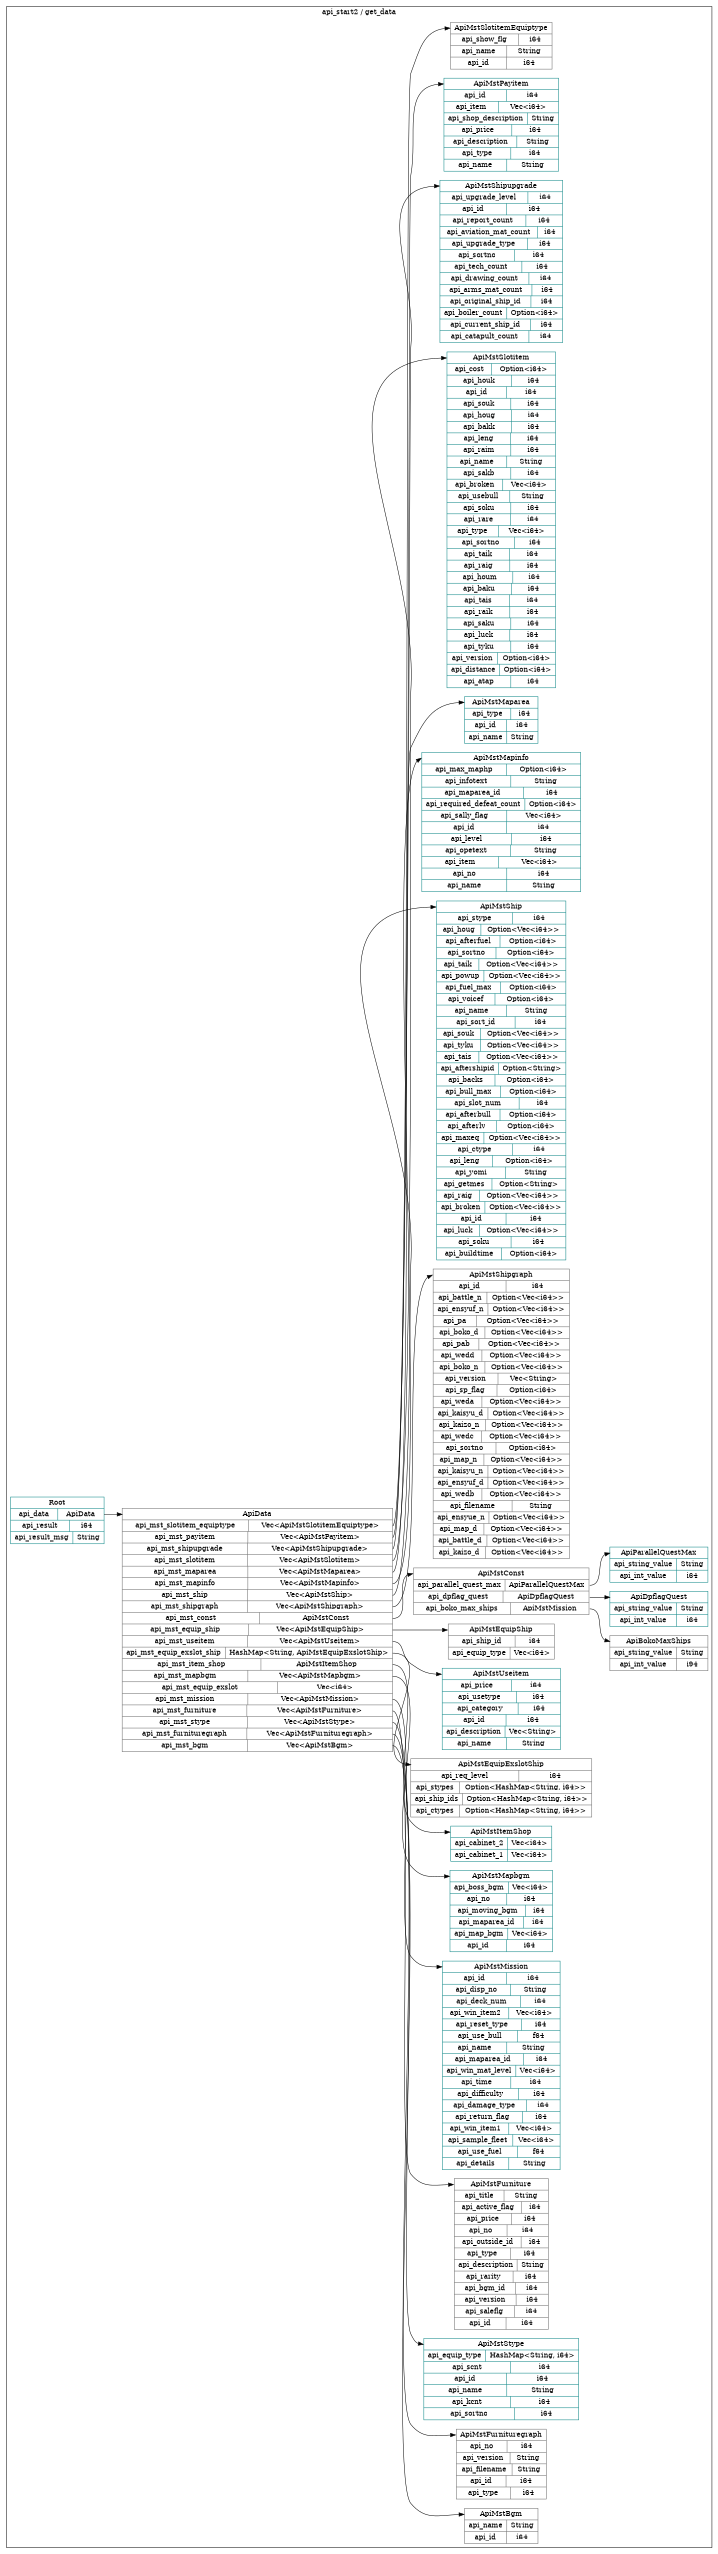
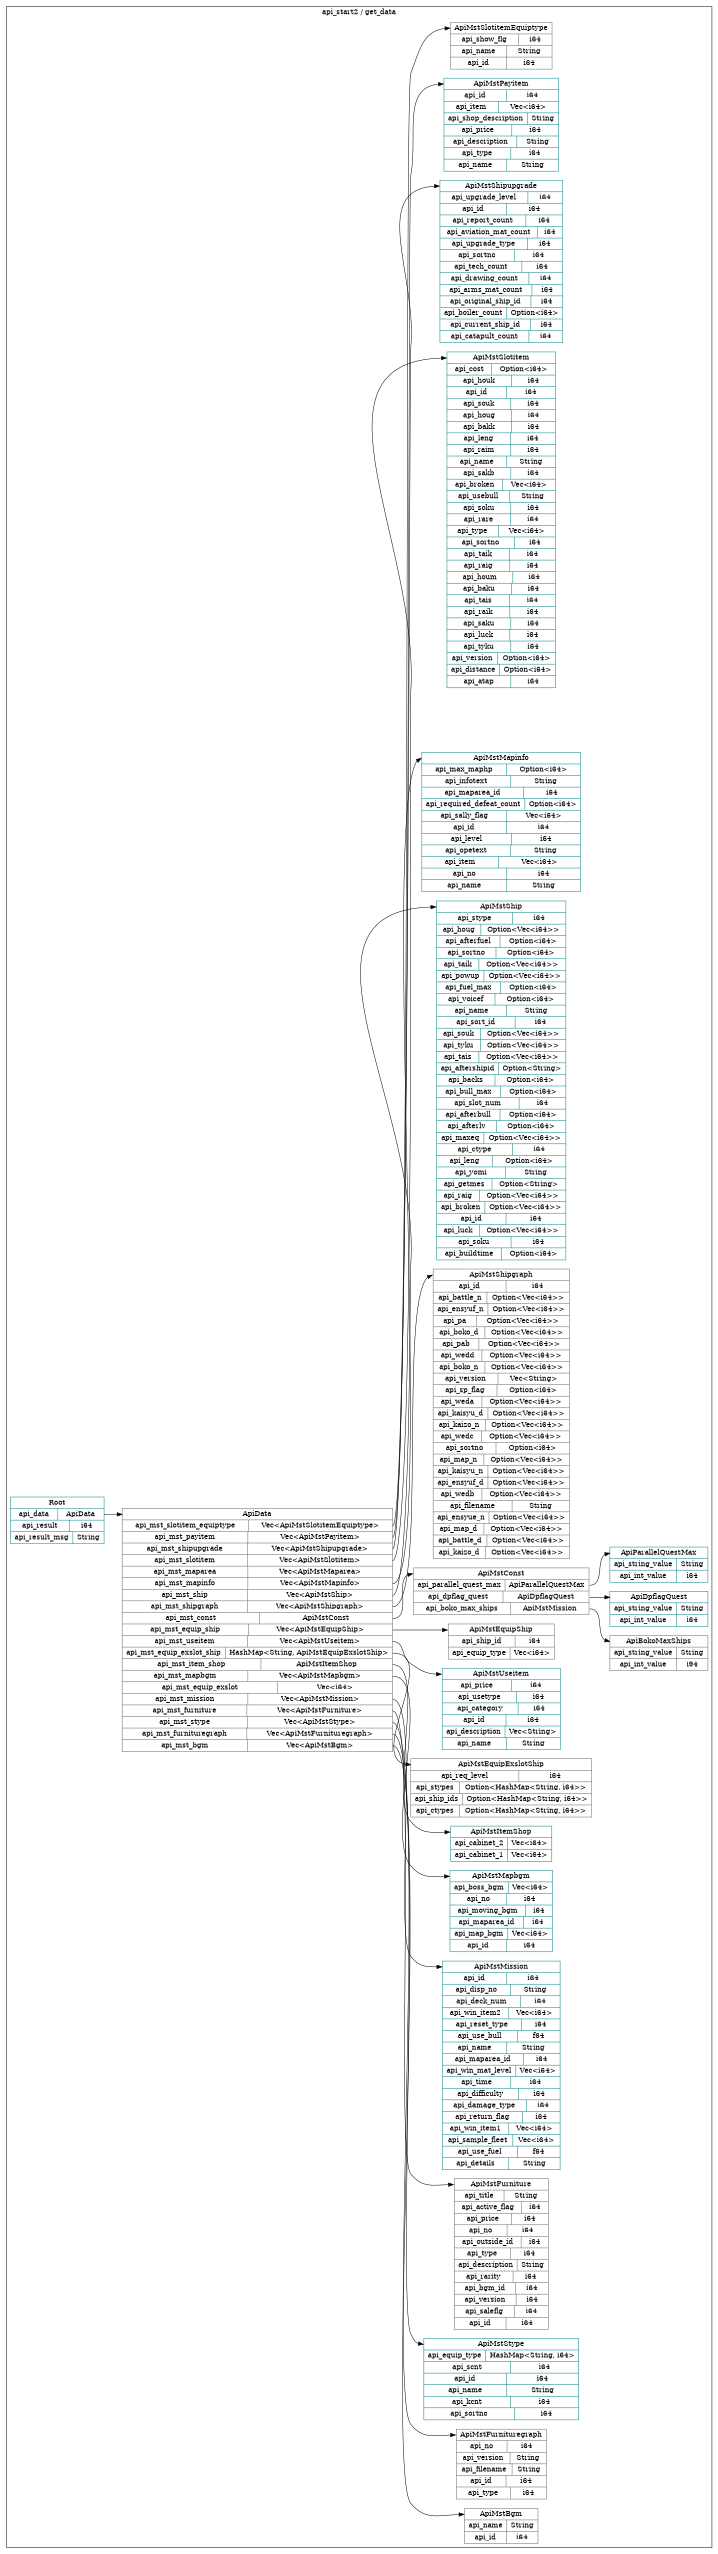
node "ApiMstMaparea": removed
